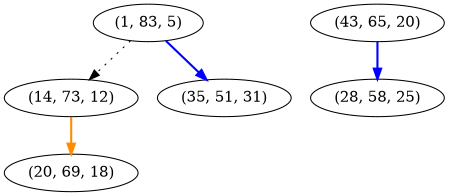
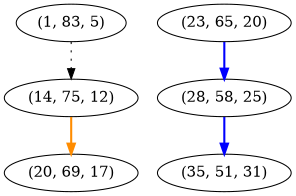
node "(43, 65, 20)": label "(43, 65, 20)" -> "(23, 65, 20)"
edge "(1, 83, 5)" -> "(35, 51, 31)": now "(28, 58, 25)" -> "(35, 51, 31)"
node "(14, 73, 12)": label "(14, 73, 12)" -> "(14, 75, 12)"
node "(20, 69, 18)": label "(20, 69, 18)" -> "(20, 69, 17)"
